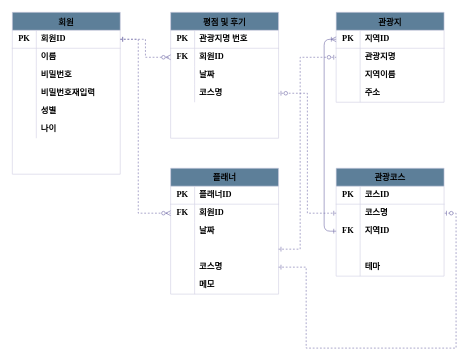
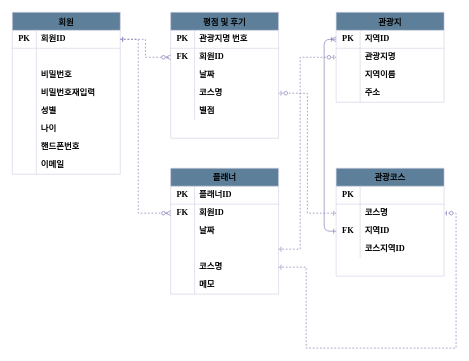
node "이름": removed
node "별점": added
node "핸드폰번호": added
node "이메일": added
node "코스ID": removed
node "코스지역ID": added
node "테마": removed
